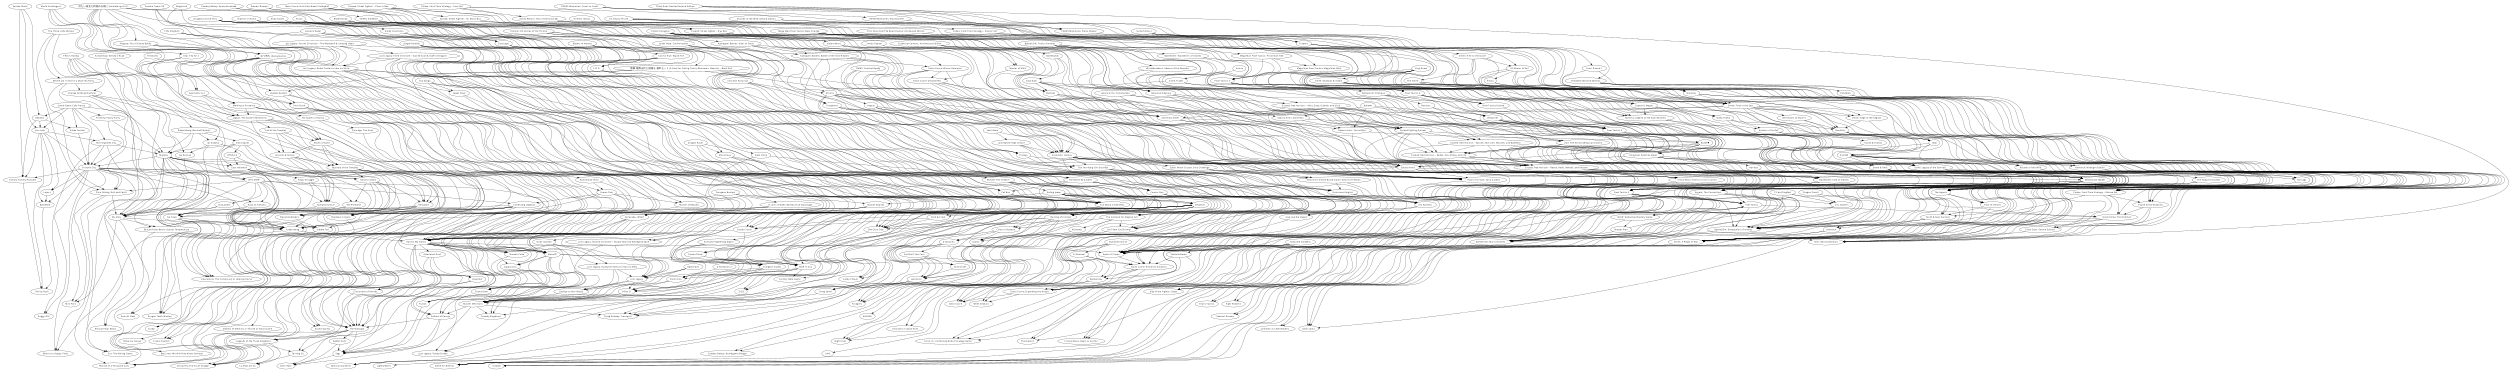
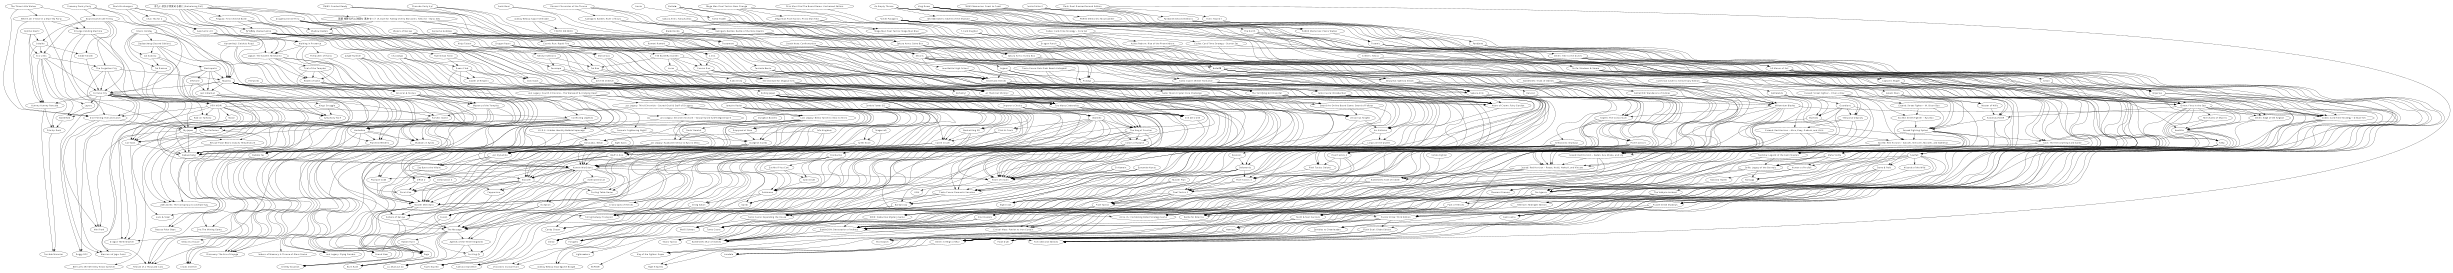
node "Ashes Reborn: Rise of the Disorder": label "Ashes Reborn: Rise of the Disorder" -> "Ashes Reborn: Rise of the Phoenixborn"
node "Wizards of the Wild: Deluxe Edition": removed
edge "Hocus" -> "The Butterfly Garden": reversed
edge "Board Game Cafe Frenzy" -> "Frenemy Pastry Party": reversed
node "Dice Age: The Hunt": removed
node "Washer The Cheese!": label "Washer The Cheese!" -> "Get The Cheese!"
node "OutLawed!": label "OutLawed!" -> "Mass!"
node "H.I.D.E.: Hidden Identity Dice Espionage": label "H.I.D.E.: Hidden Identity Dice Espionage" -> "H.I.D.E.: Hidden Identity Bubble Espionage"
node "My Story": label "My Story" -> "My Japan"
edge "NOIR: Deductive Mystery Game" -> "Master Plan": reversed
node "Flash Duel: Second Edition": label "Flash Duel: Second Edition" -> "Flash Duel: Globe Edition"
edge "The King of Frontier" -> "Isaribi": now "The King of Frontier" -> "A.E.G.I.S.: Combining Robot Strategy Game"
node "Flash Duel": added
edge "Dynamite Nurse" -> "El Alamein": removed
node "Terrible Monster": added
node "Code of Nine": label "Code of Nine" -> "Empyreal of Nine"
edge "Wooolf!!" -> "Bluff in Zoo": now "Wooolf!!" -> "Curling Table Game"
edge "Hannin Wa Odoru" -> "Grand Slam": reversed
node "Liberatores: The Conspiracy to Liberate Rome": label "Liberatores: The Conspiracy to Liberate Rome" -> "Liberatores: The Conspiracy to Liberate Say"
node "Lost Legacy": label "Lost Legacy" -> "Lost Dynamite"
edge "Tentacle Bento" -> "Tanto Cuore: Expanding the House": now "Tentacle Bento" -> "COGZ"
edge "Dice's Zoo" -> "Office 21": reversed
edge "Tanto Cuore: Romantic Vacation" -> "Tanto Cuore": removed
node "Greedy Kingdoms": label "Greedy Kingdoms" -> "Greedy Vacation"
node "Crabs!": removed
node "Critical Mass: Raijin vs Archon": removed
